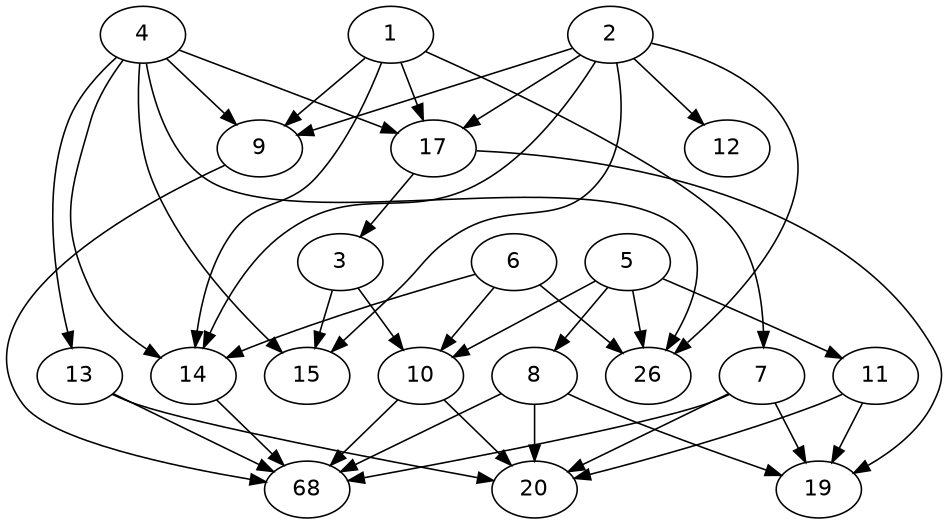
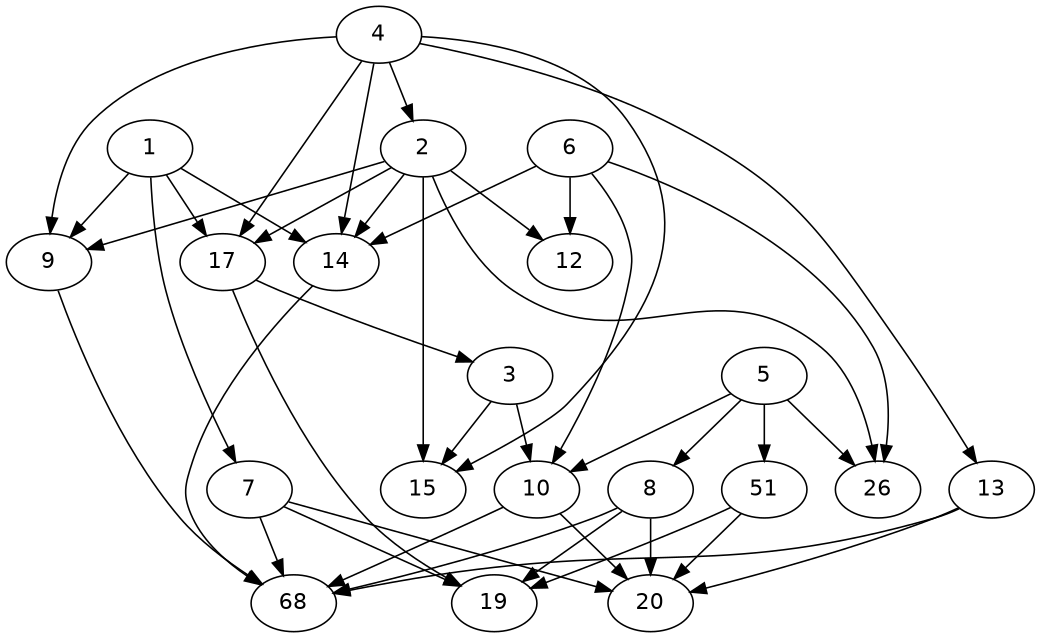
edge "6" -> "12": added
edge "4" -> "26": now "4" -> "2"
node "11": label "11" -> "51"
